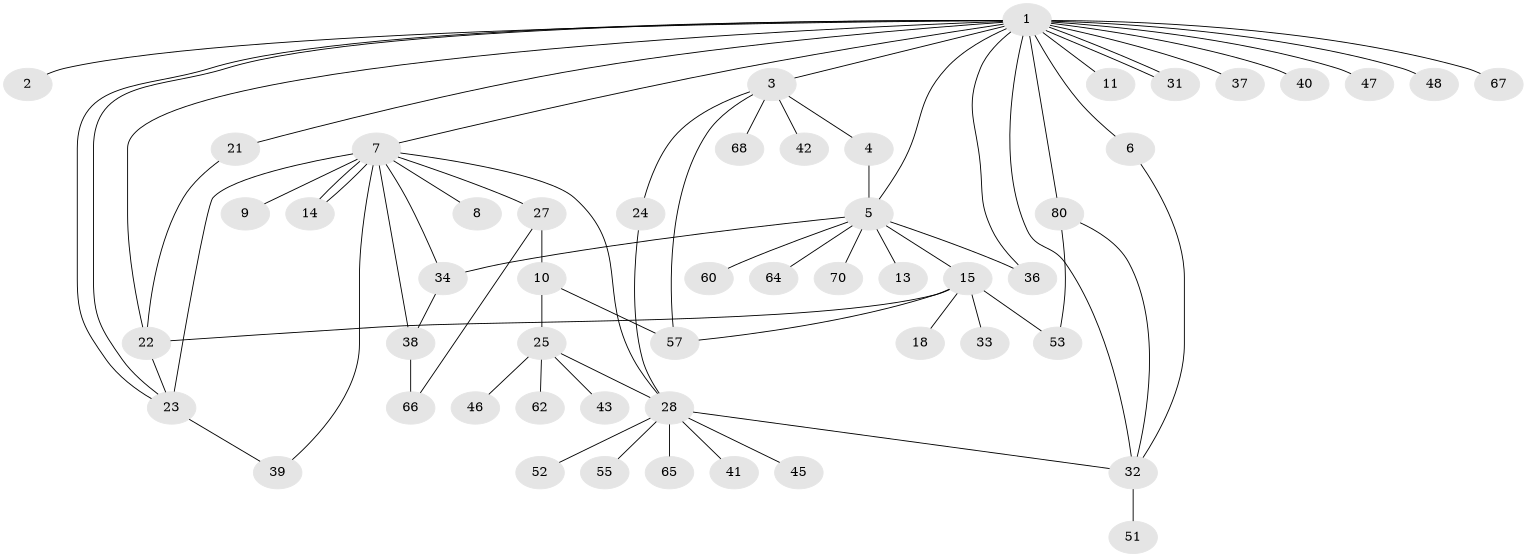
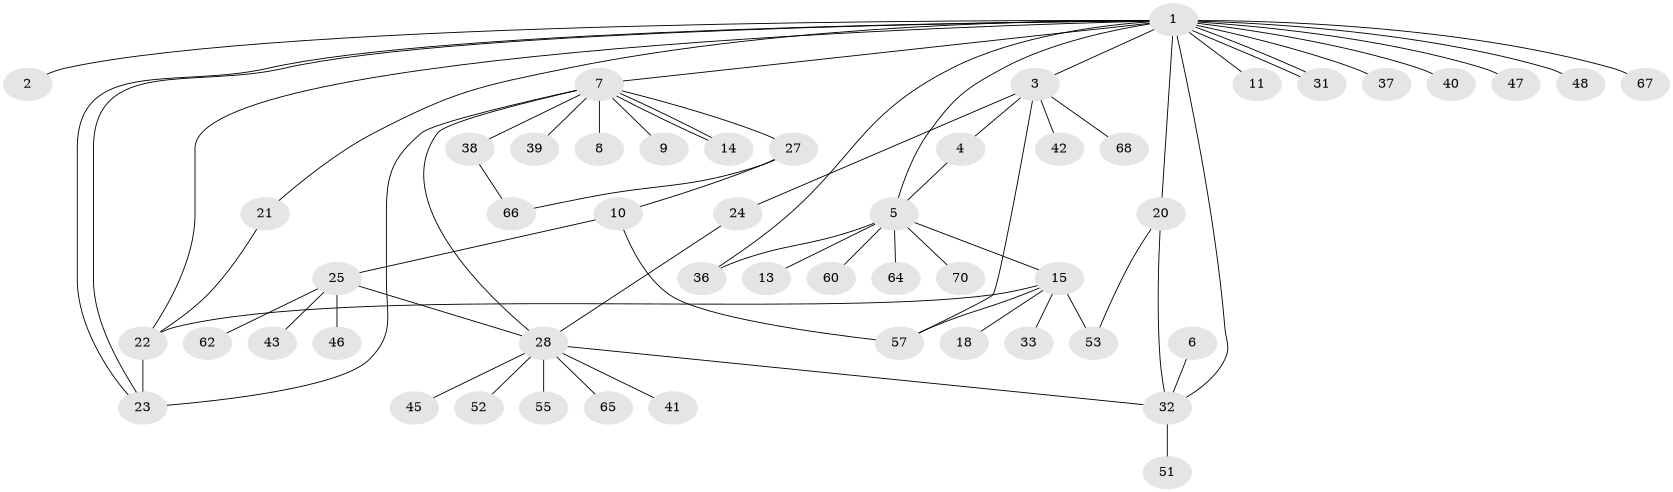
edge "1" -- "6": removed
node "80": label "80" -> "20"
node "34": removed
edge "23" -- "39": removed
